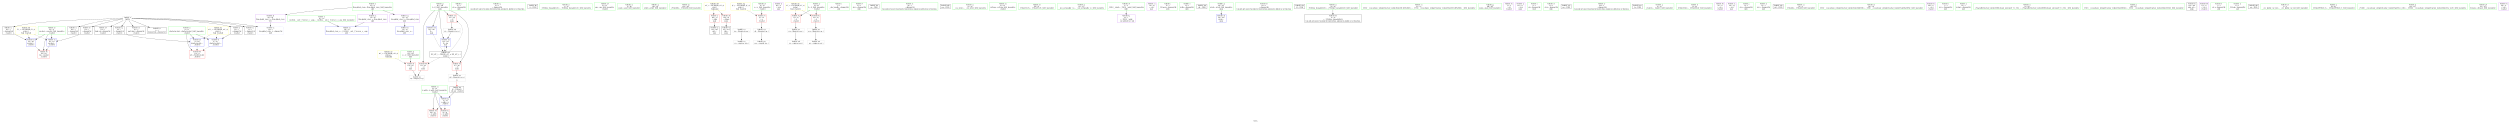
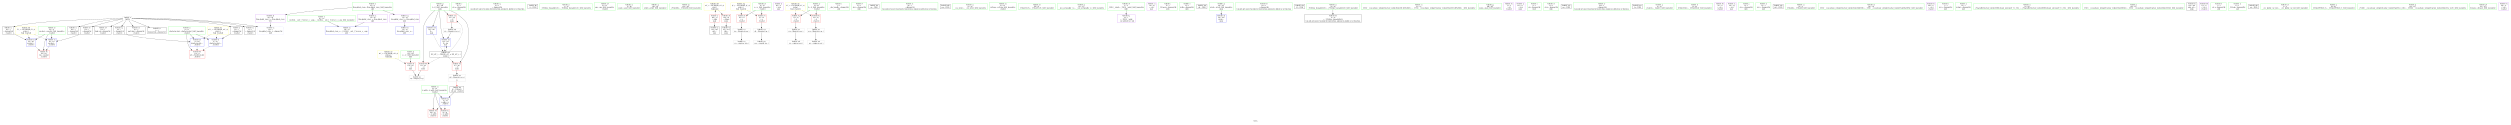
edge "NodeID: 168" -> "NodeID: 77": reversed
node "NodeID: 82": added
